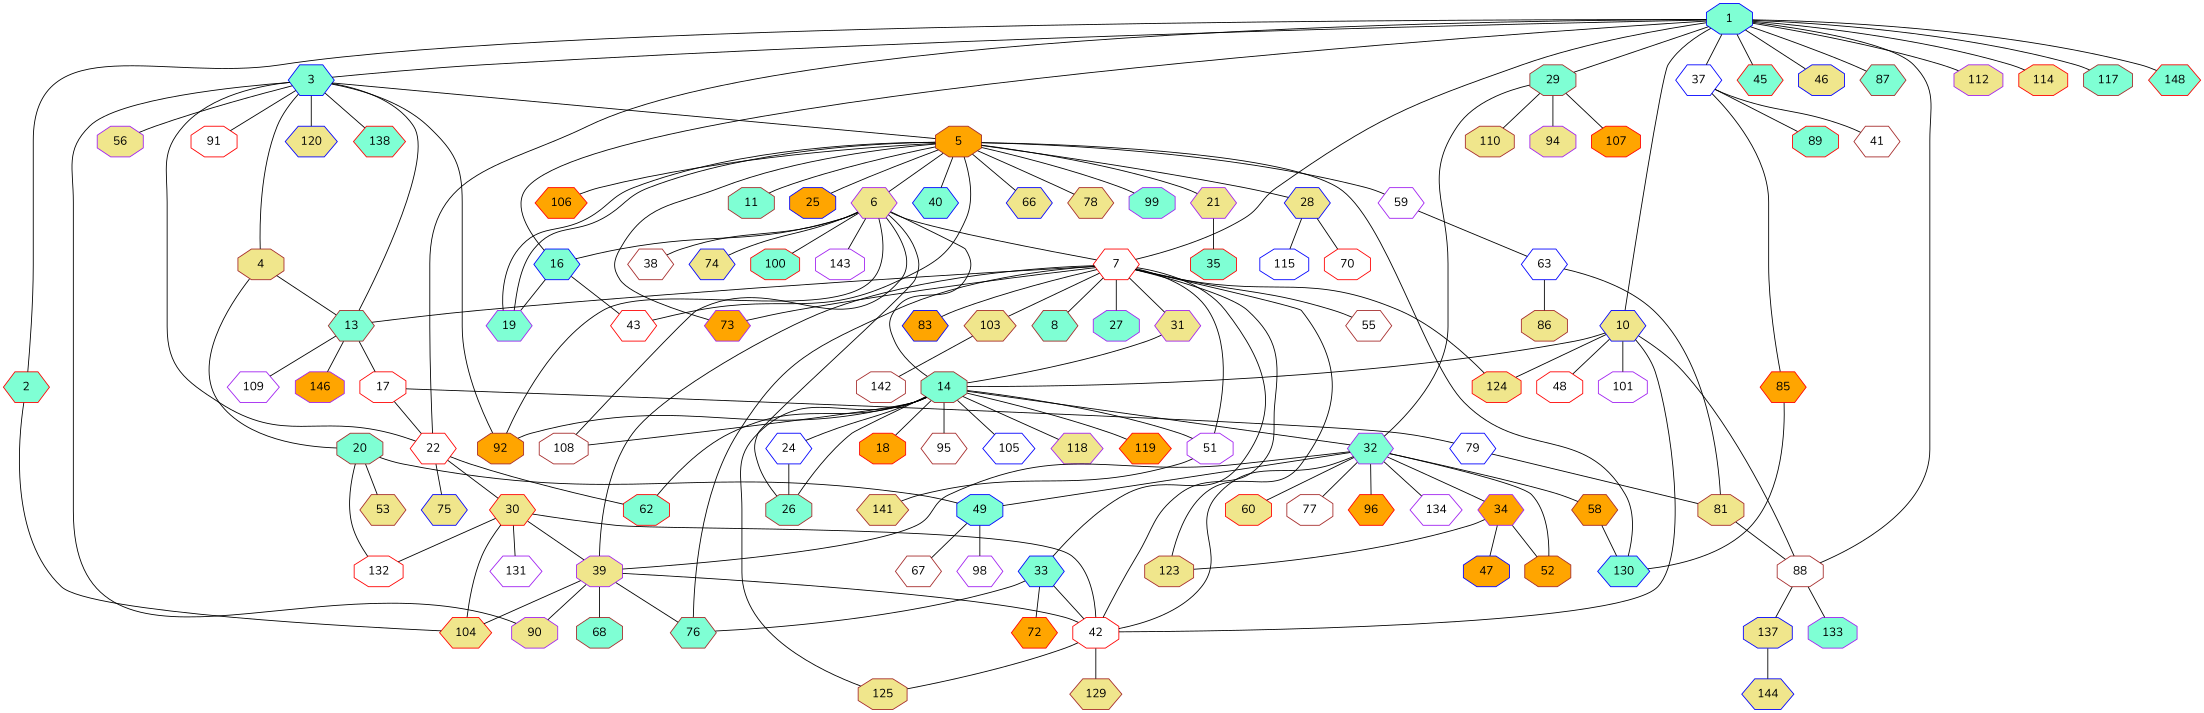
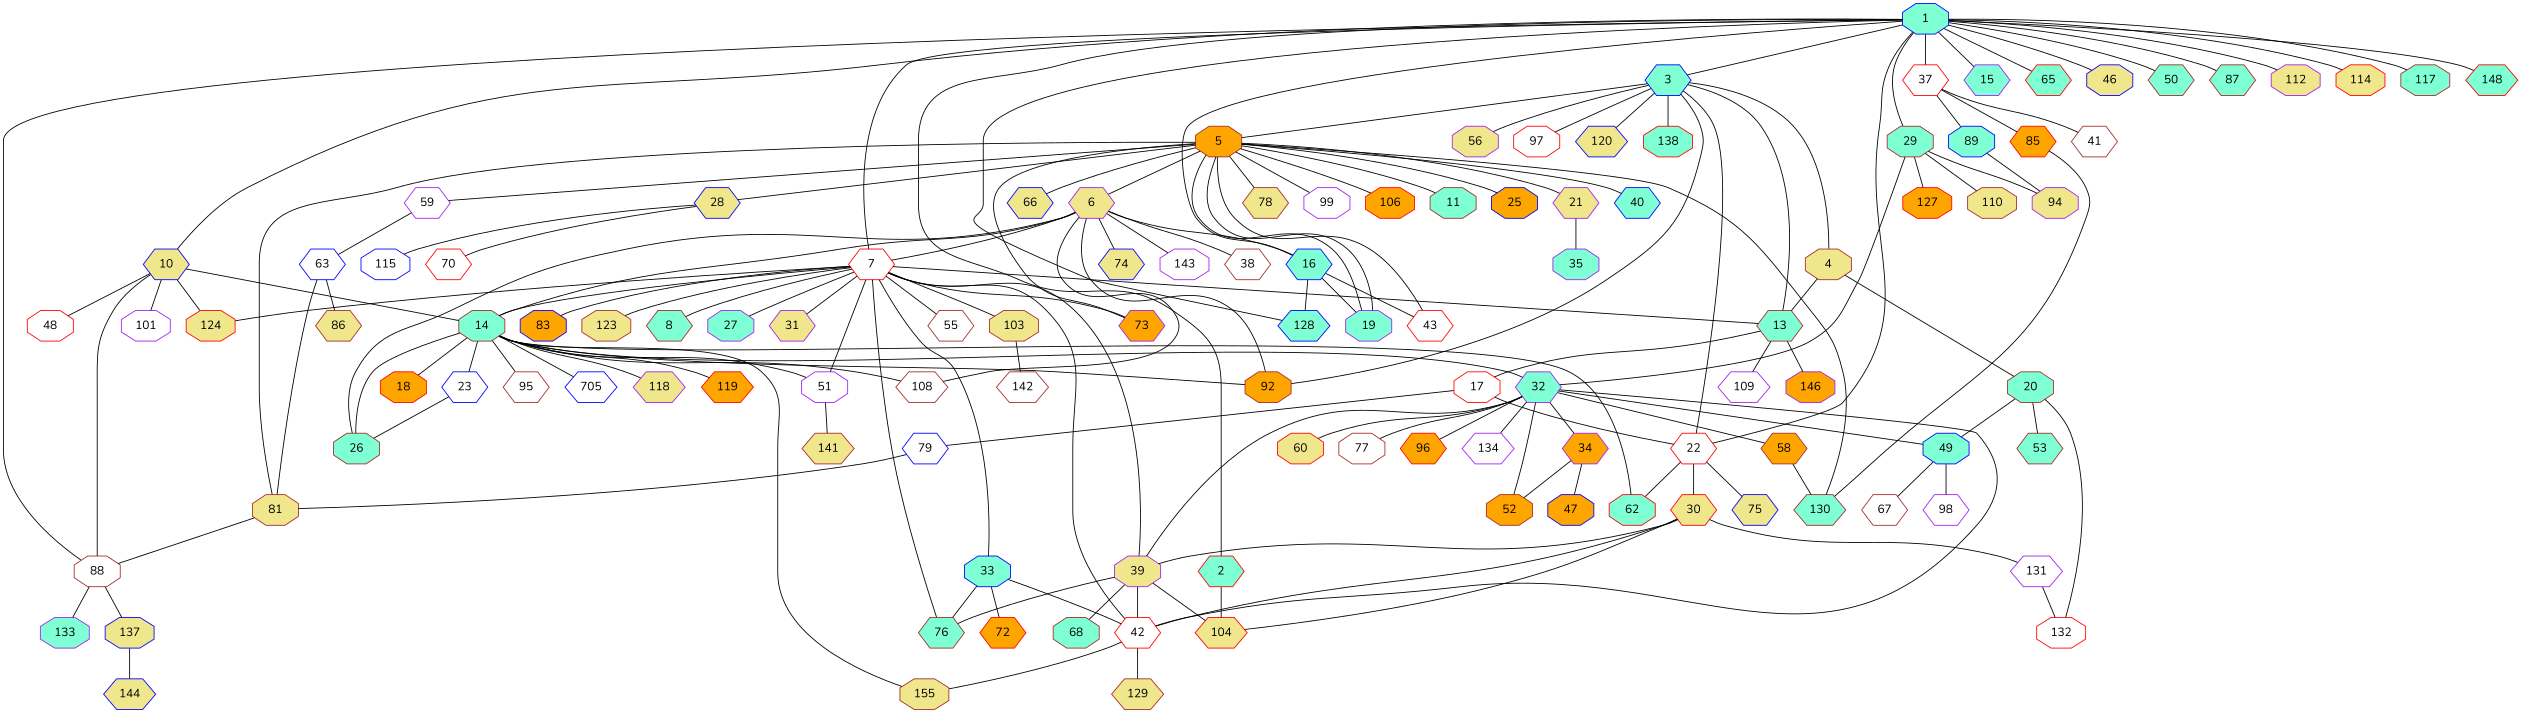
node "37": color blue -> red
node "45": label "45" -> "65"
node "15": added
node "50": added
node "91": label "91" -> "97"
node "138": shape hexagon -> octagon
node "107": label "107" -> "127"
node "89": color red -> blue
edge "5" -- "81": added
edge "89" -- "94": added
node "106": shape hexagon -> octagon
node "99": fillcolor aquamarine -> white
node "100": removed
node "35": color red -> purple
node "70": shape octagon -> hexagon
node "19": shape hexagon -> octagon
node "83": shape hexagon -> octagon
node "103": shape hexagon -> octagon
node "128": added
node "86": shape octagon -> hexagon
edge "31" -- "14": now "7" -- "14"
node "142": shape octagon -> hexagon
node "108": shape octagon -> hexagon
node "24": label "24" -> "23"
node "105": label "105" -> "705"
node "53": fillcolor khaki -> aquamarine
edge "30" -- "132": now "131" -- "132"
edge "34" -- "123": removed
node "33": shape hexagon -> octagon
node "130": color blue -> brown
edge "10" -- "42": removed
node "90": removed
node "42": shape octagon -> hexagon
node "125": label "125" -> "155"
